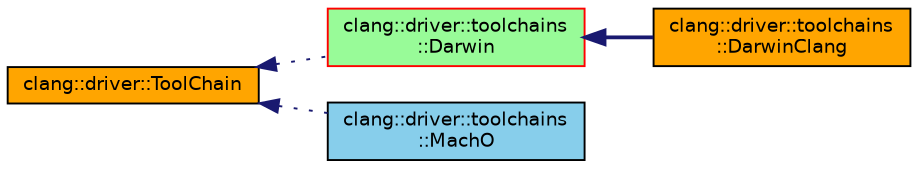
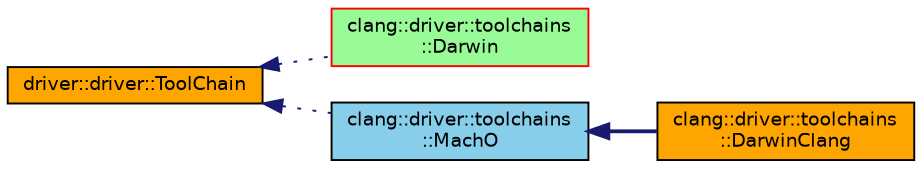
edge "clang::driver::toolchains ::DarwinClang" -> "clang::driver::toolchains ::Darwin": now "clang::driver::toolchains ::DarwinClang" -> "clang::driver::toolchains ::MachO"
node "clang::driver::ToolChain": label "clang::driver::ToolChain" -> "driver::driver::ToolChain"
